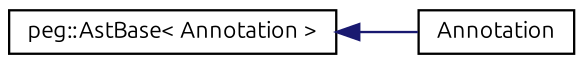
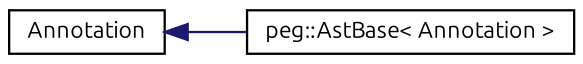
edge "Annotation" -> "peg::AstBase< Annotation >": reversed
